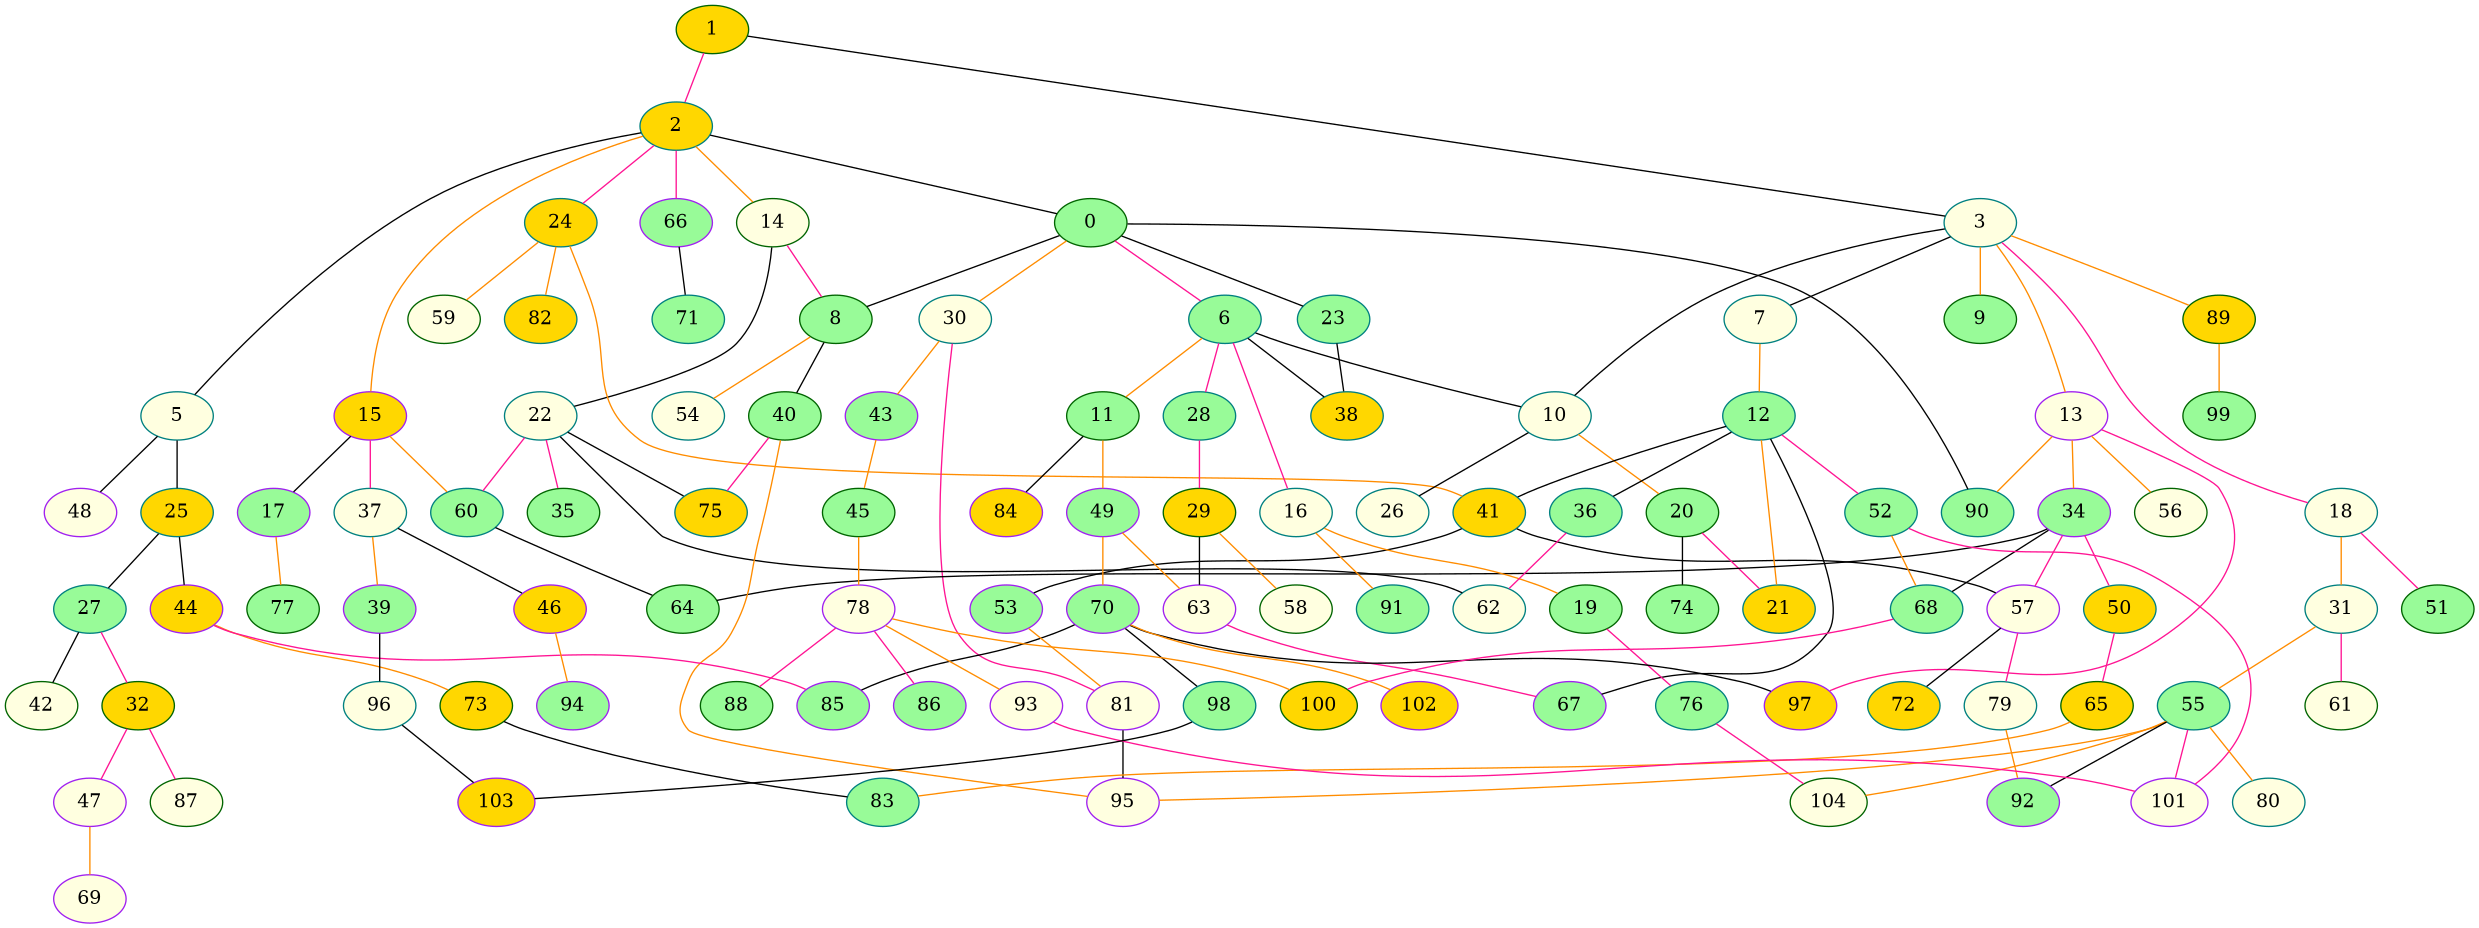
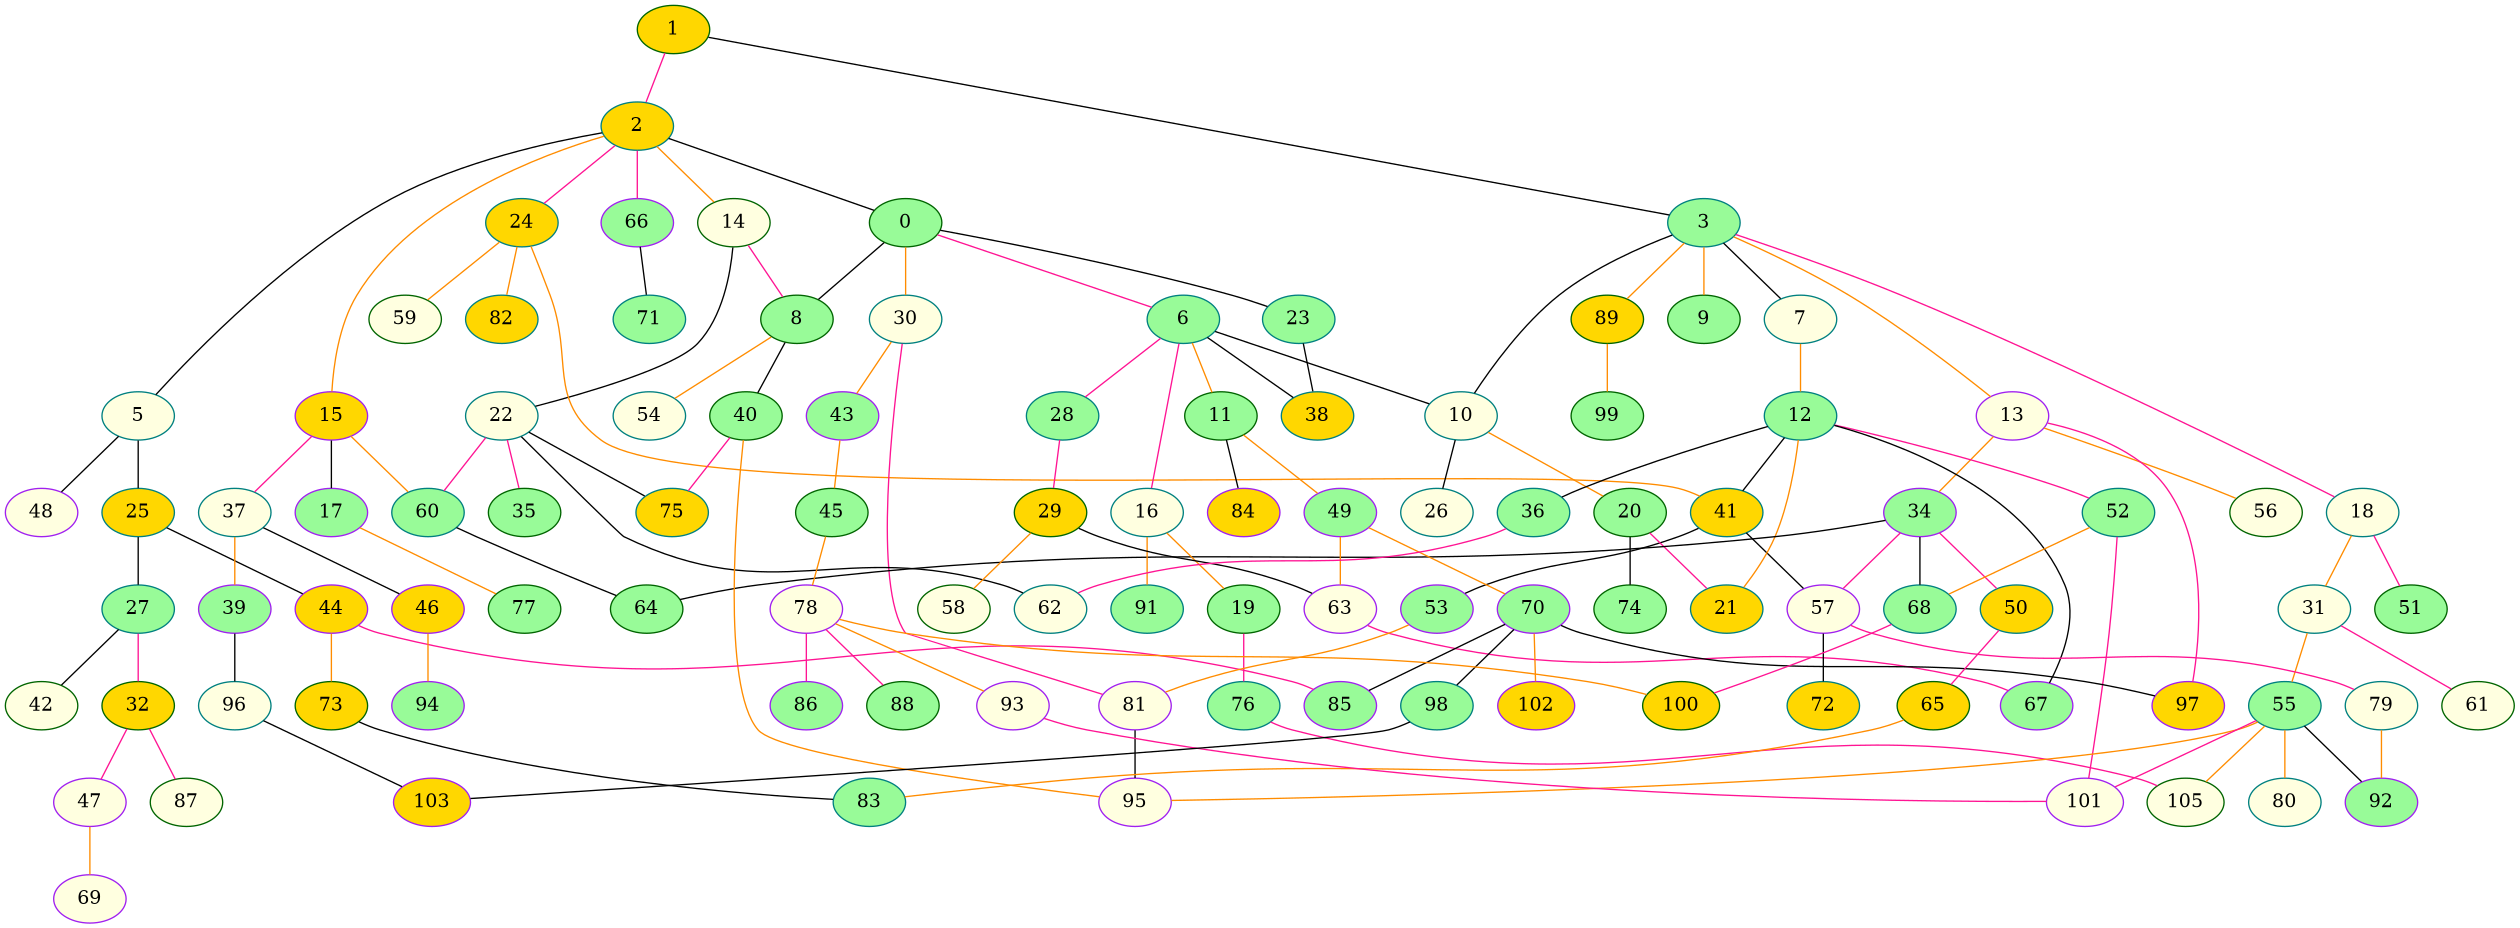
node "3": fillcolor lightyellow -> palegreen
node "90": removed
node "104": label "104" -> "105"
